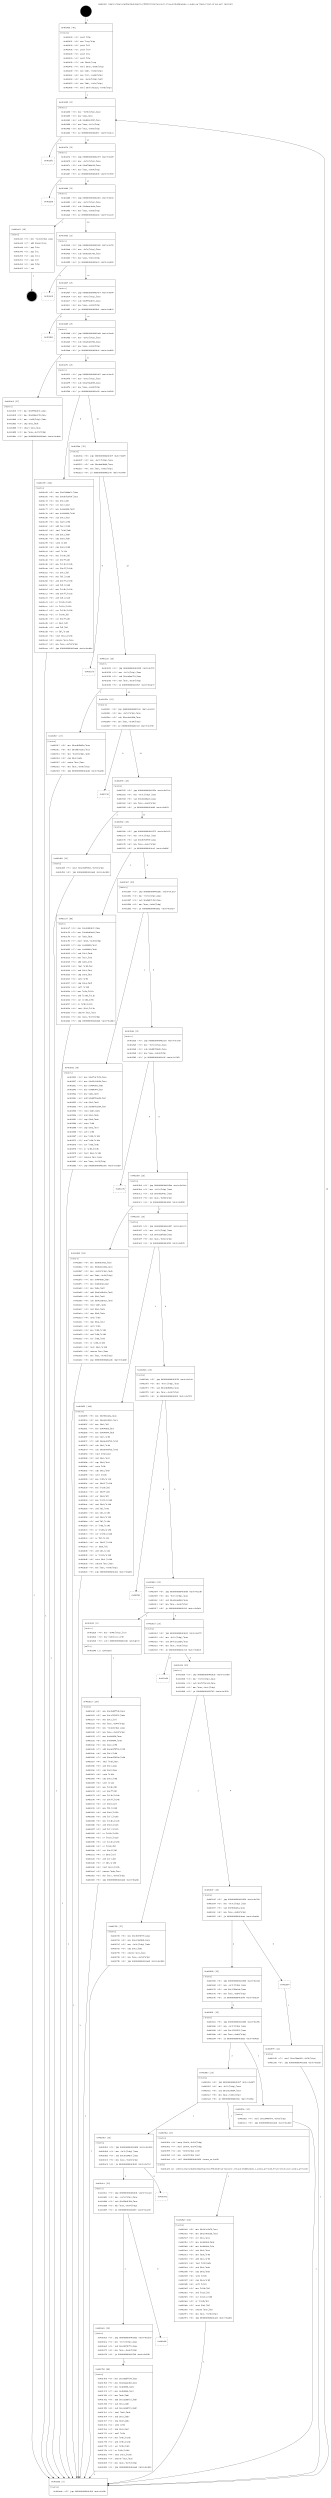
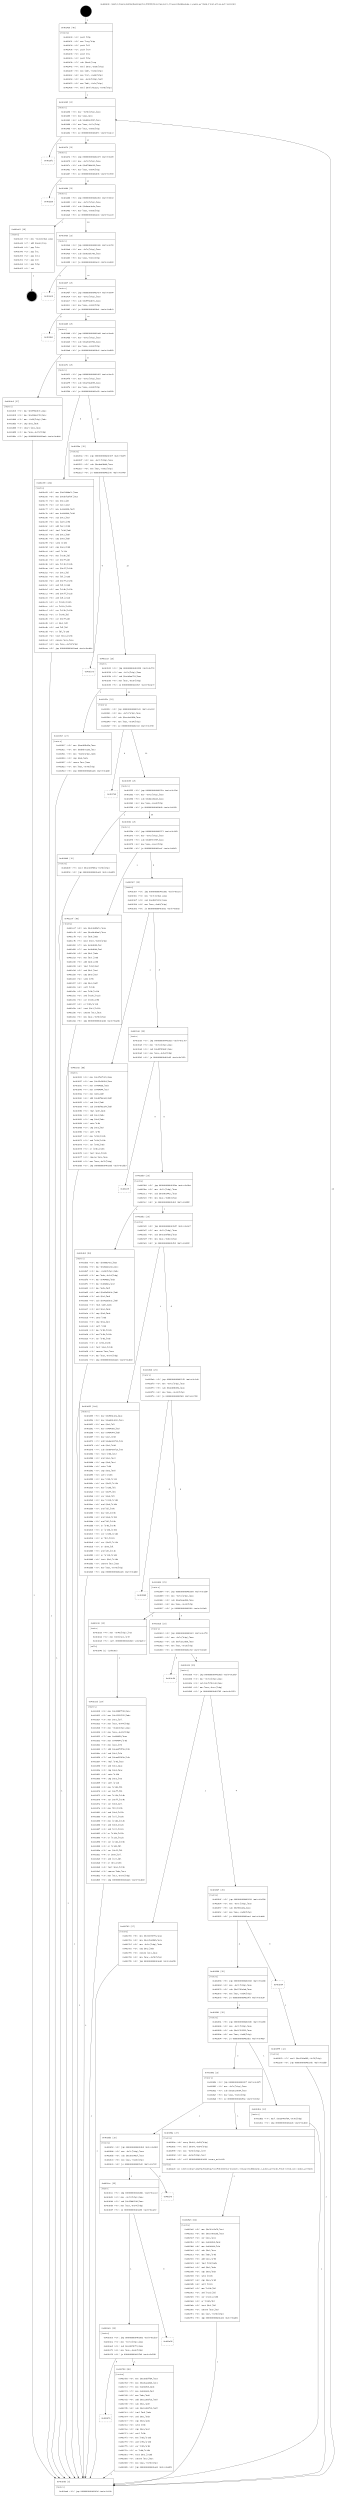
node "0x4016fe": added
